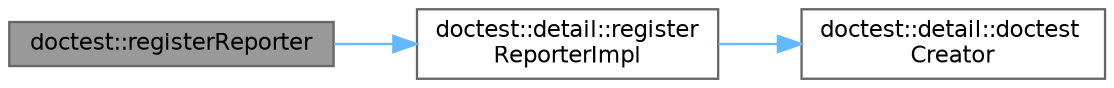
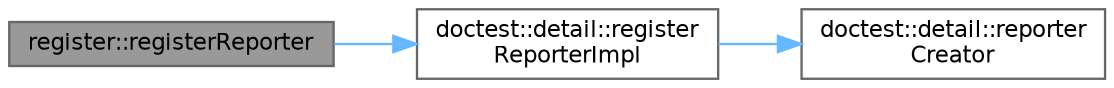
node "doctest::registerReporter": label "doctest::registerReporter" -> "register::registerReporter"
node "doctest::detail::doctest Creator": label "doctest::detail::doctest Creator" -> "doctest::detail::reporter Creator"
